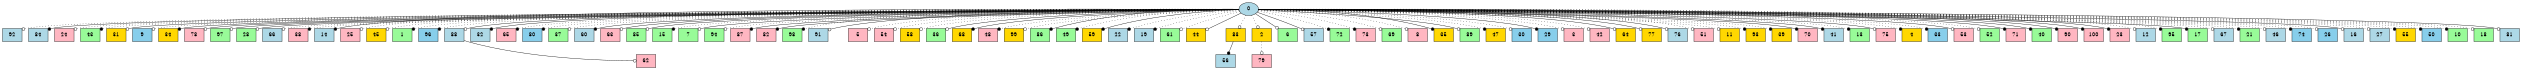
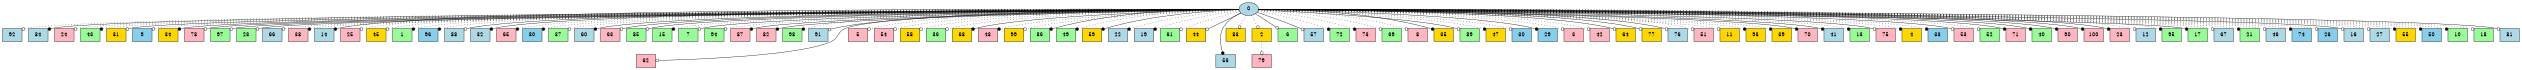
edge "0" -> "36": style solid -> dotted
edge "83" -> "56": now "0" -> "56"
edge "88" -> "62": now "0" -> "62"
